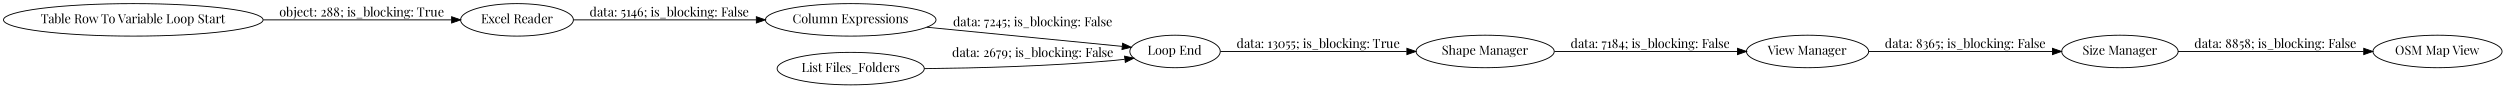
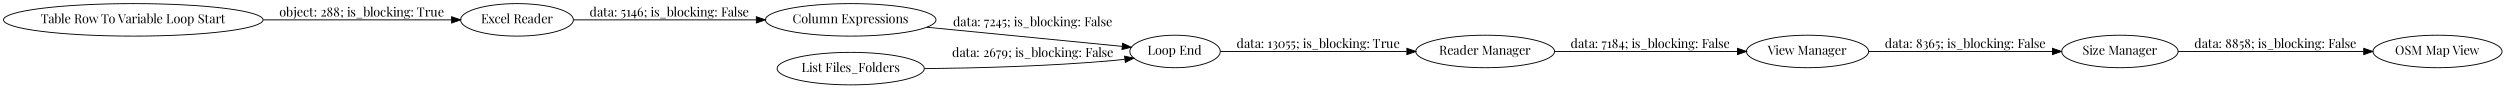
node "Shape Manager": label "Shape Manager" -> "Reader Manager"
